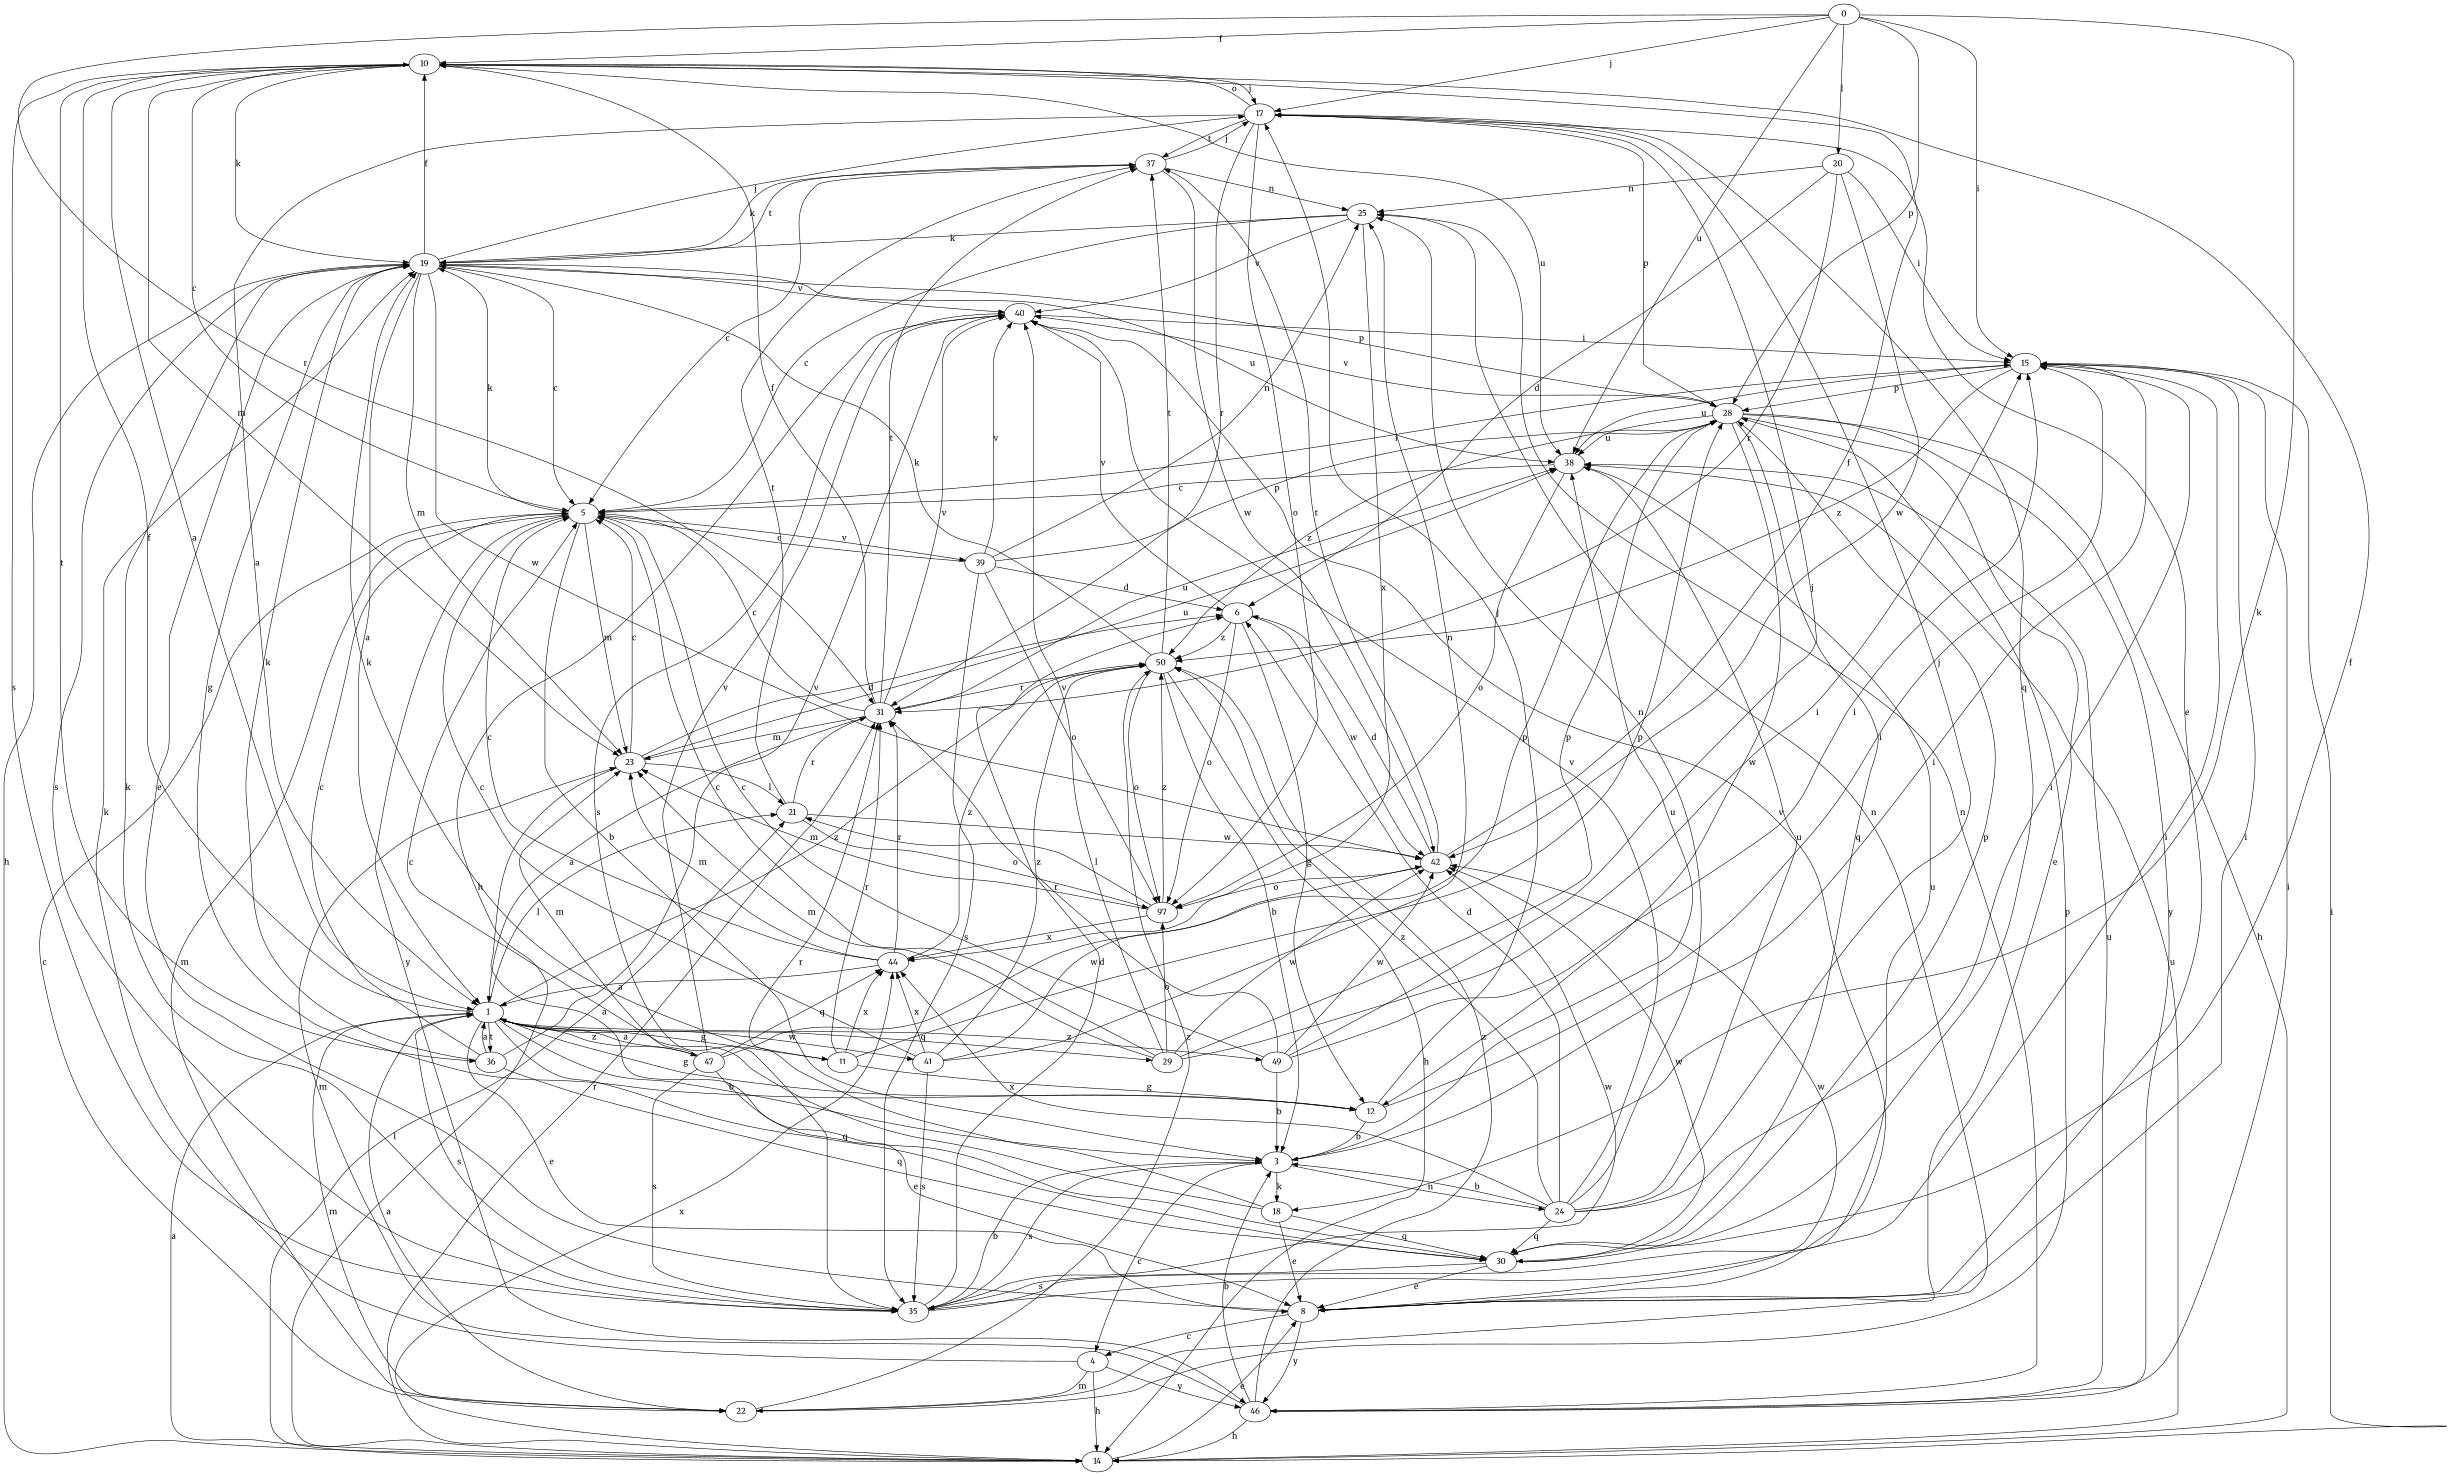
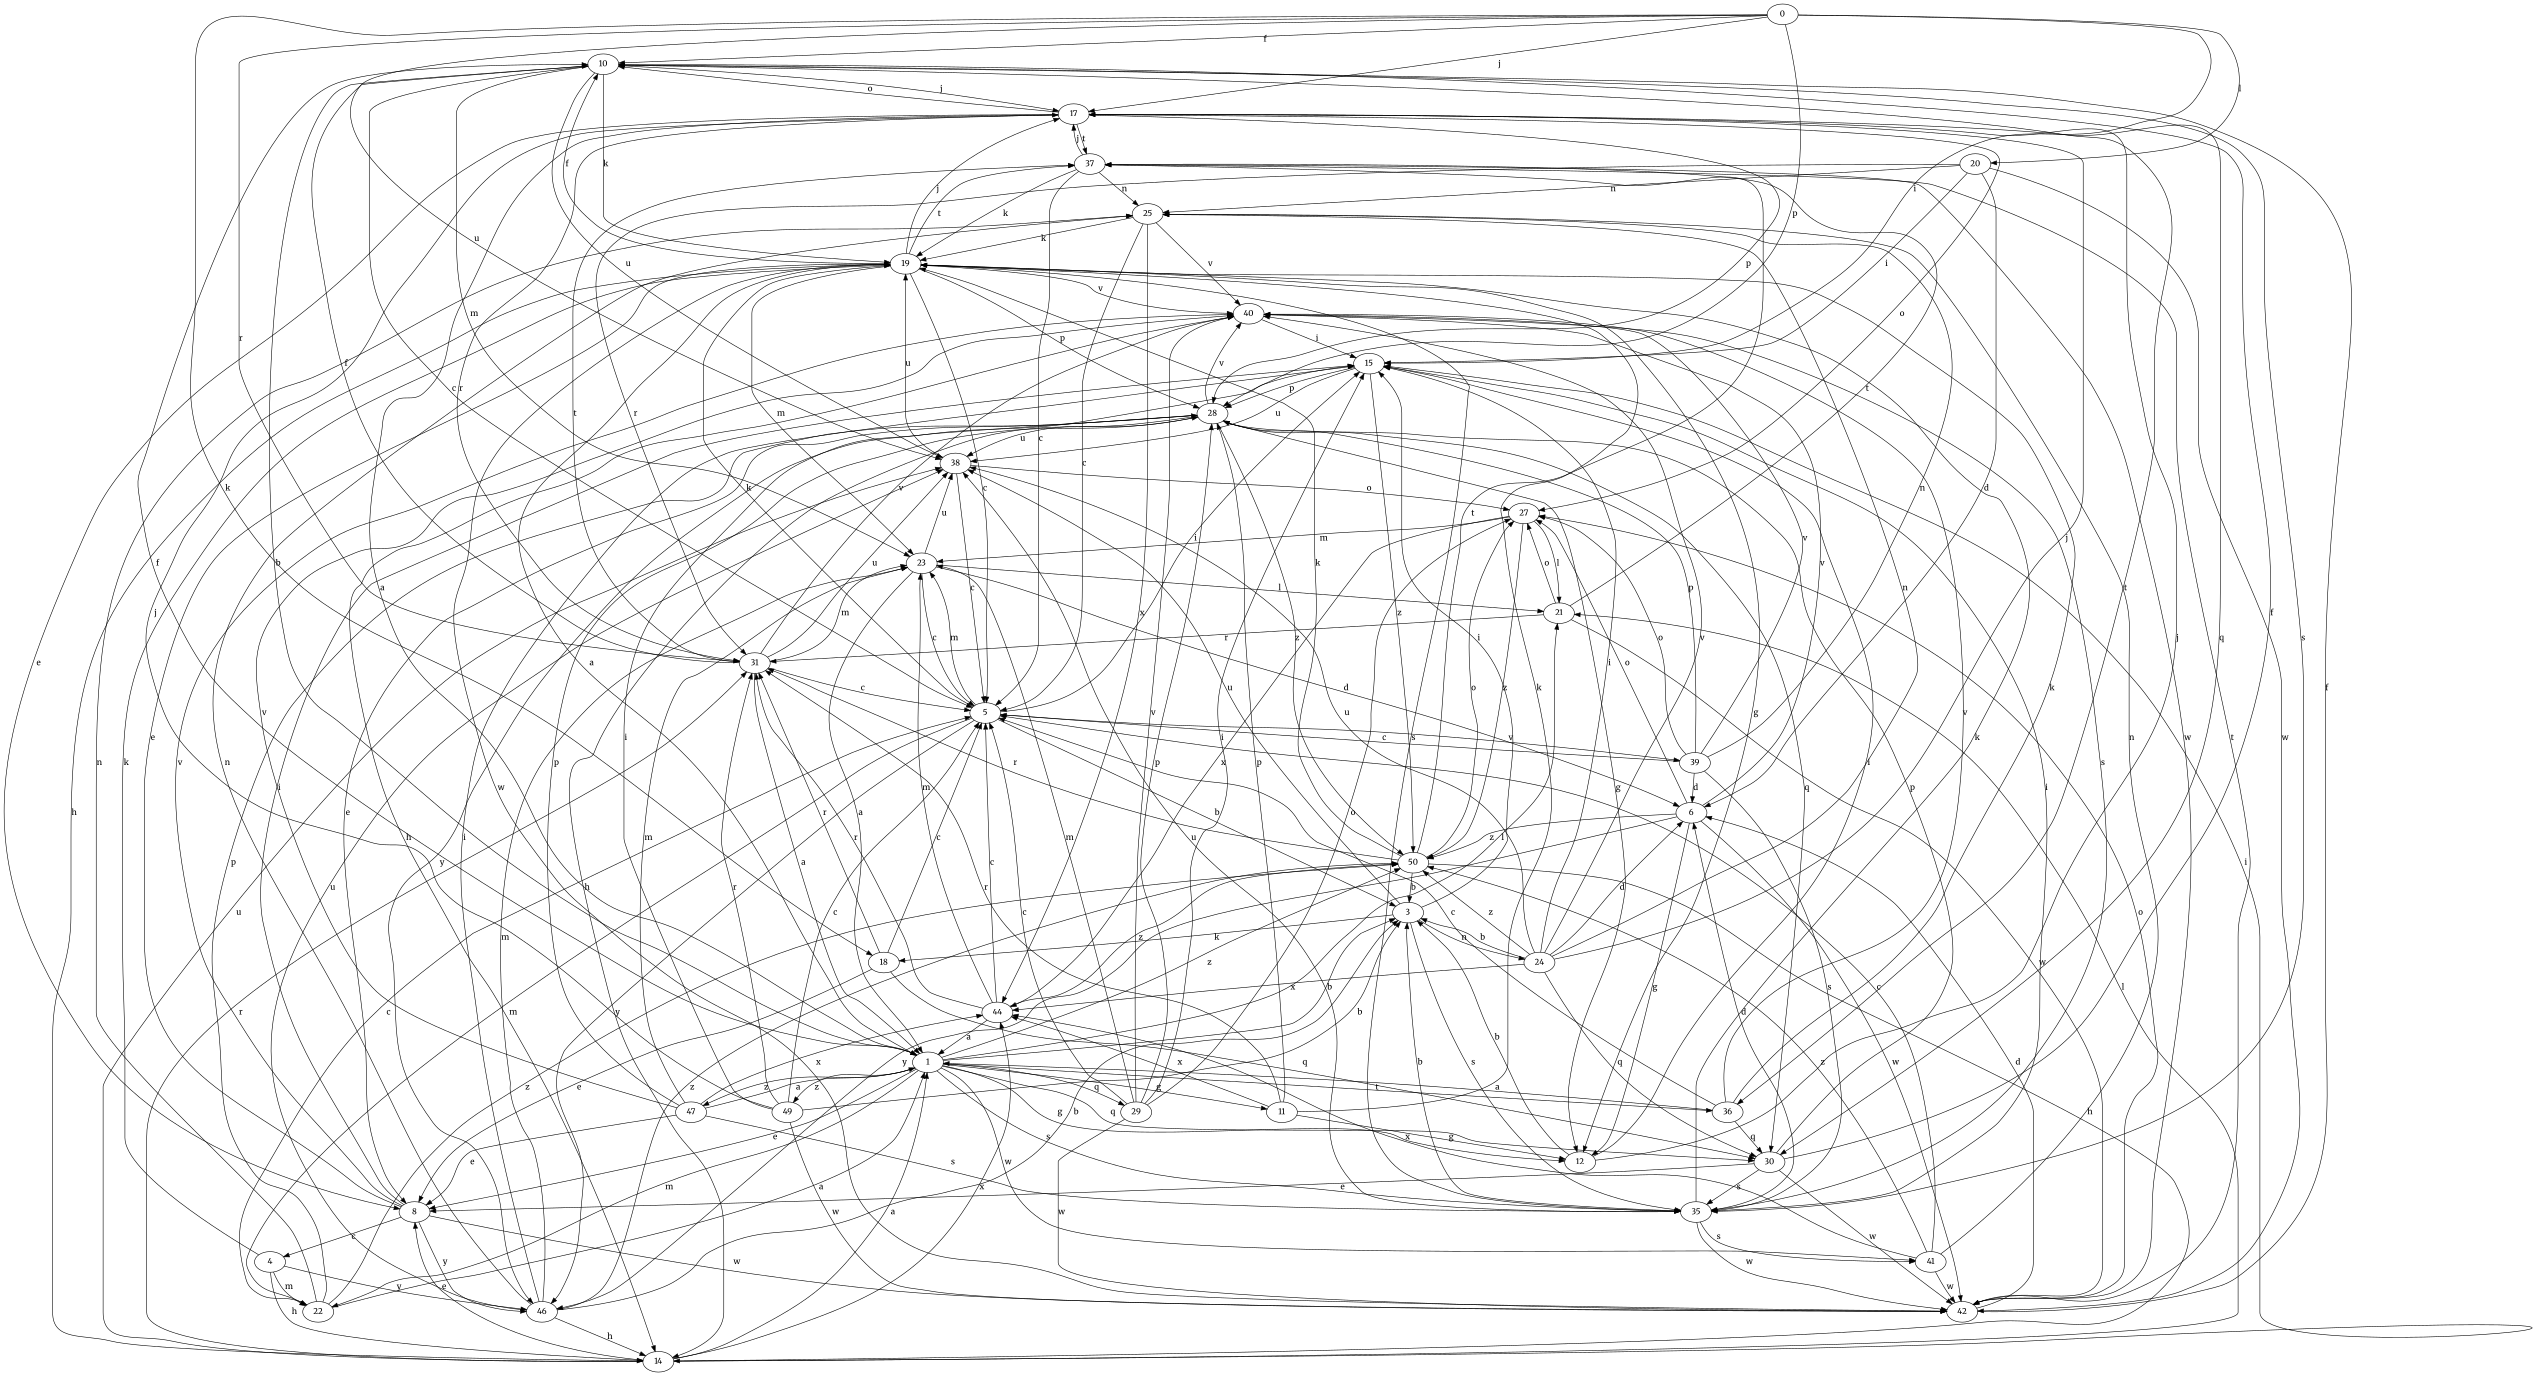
edge "19" -> "38": reversed
edge "10" -> "1": label "a" -> "b"
edge "28" -> "12": label "w" -> "g"
node "97": label "97" -> "27"
edge "6" -> "46": added, label "y"
edge "47" -> "44": label "q" -> "x"
edge "23" -> "30": now "23" -> "1"
edge "41" -> "35": reversed
edge "3" -> "4": removed, label "c"
